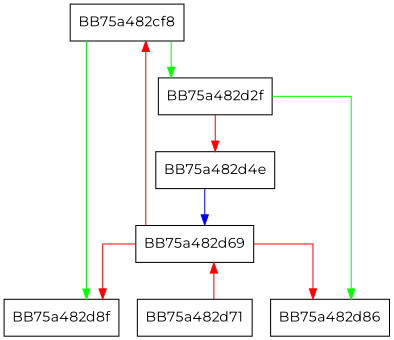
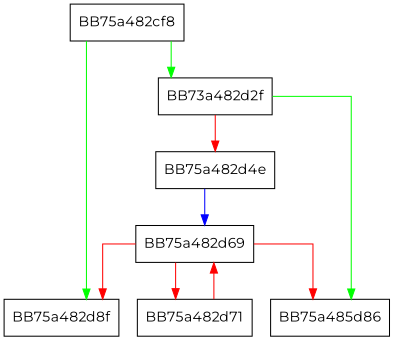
node "BB75a482d2f": label "BB75a482d2f" -> "BB73a482d2f"
edge "BB75a482d69" -> "BB75a482cf8": now "BB75a482d69" -> "BB75a482d71"
node "BB75a482d86": label "BB75a482d86" -> "BB75a485d86"
